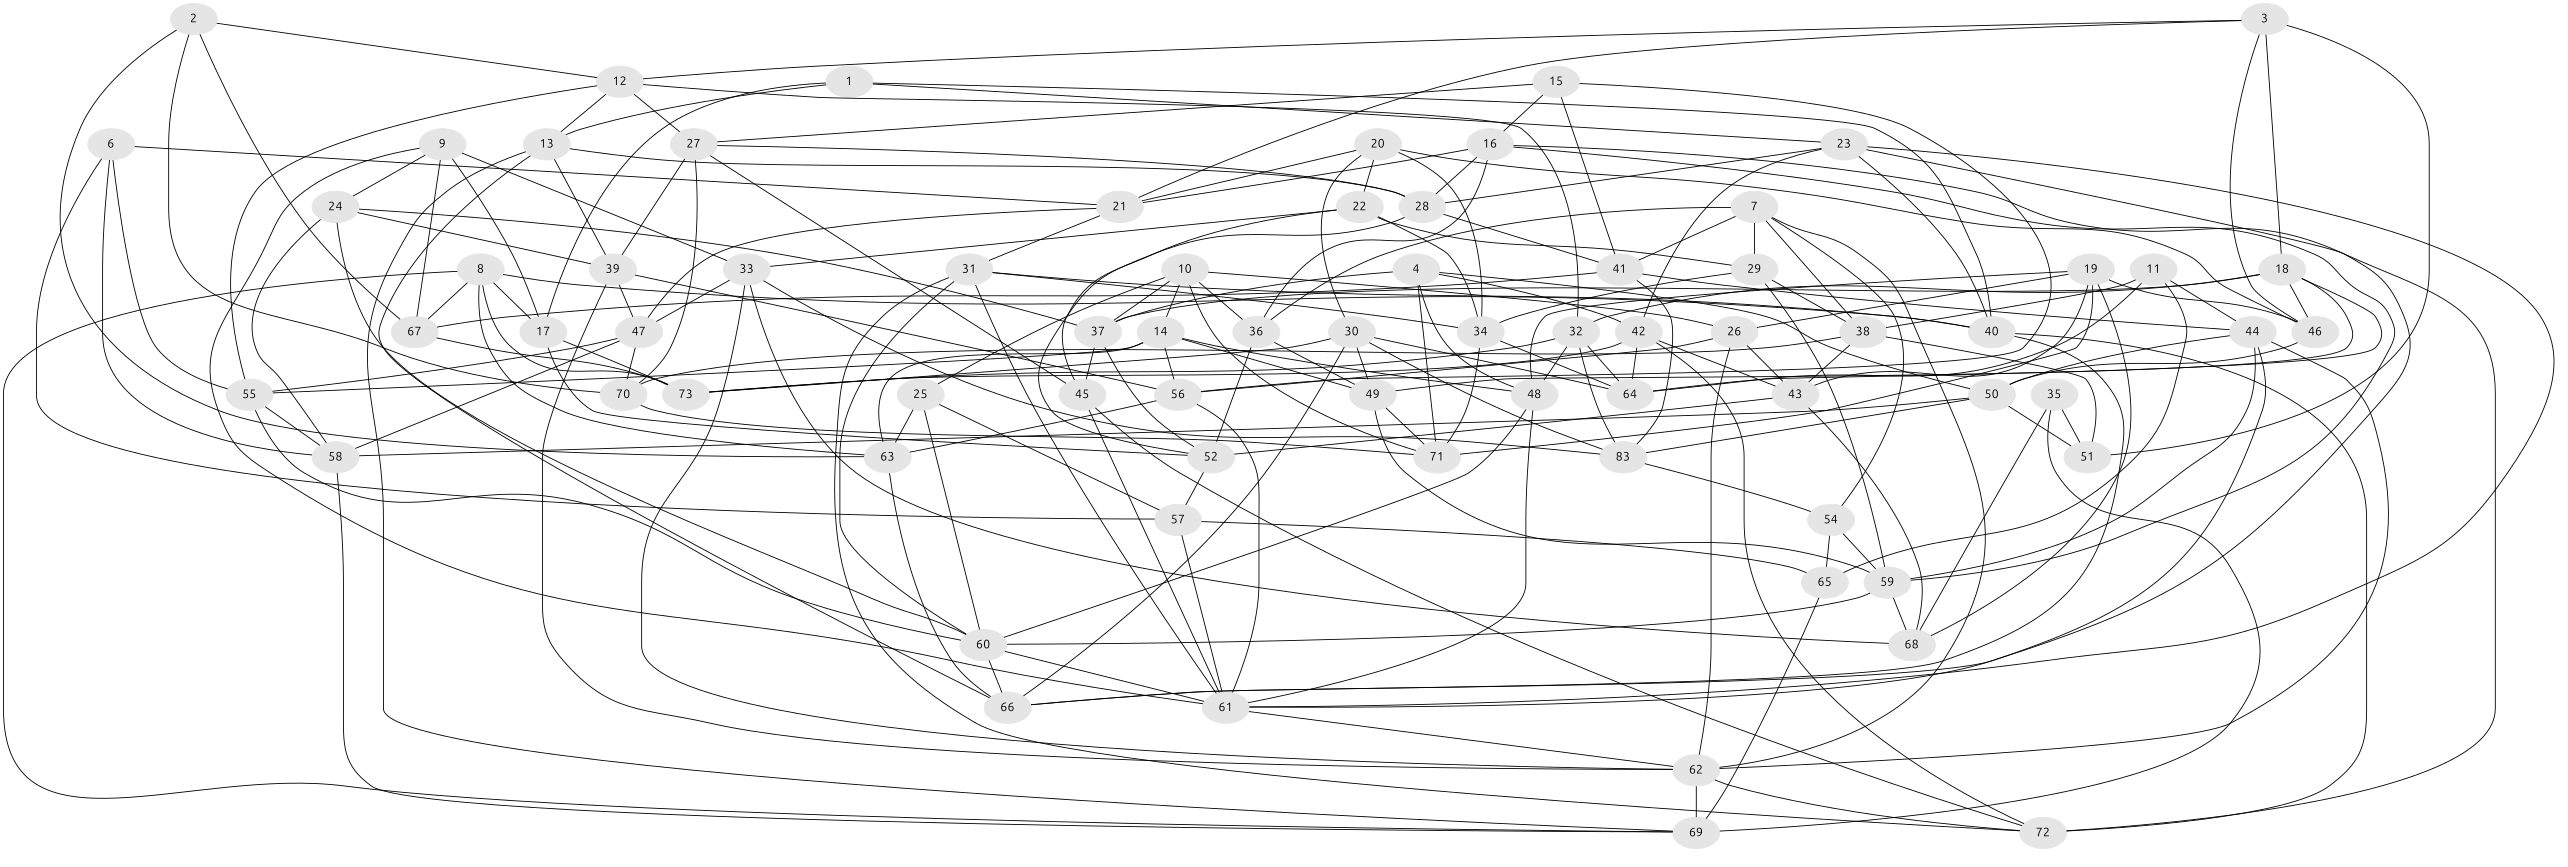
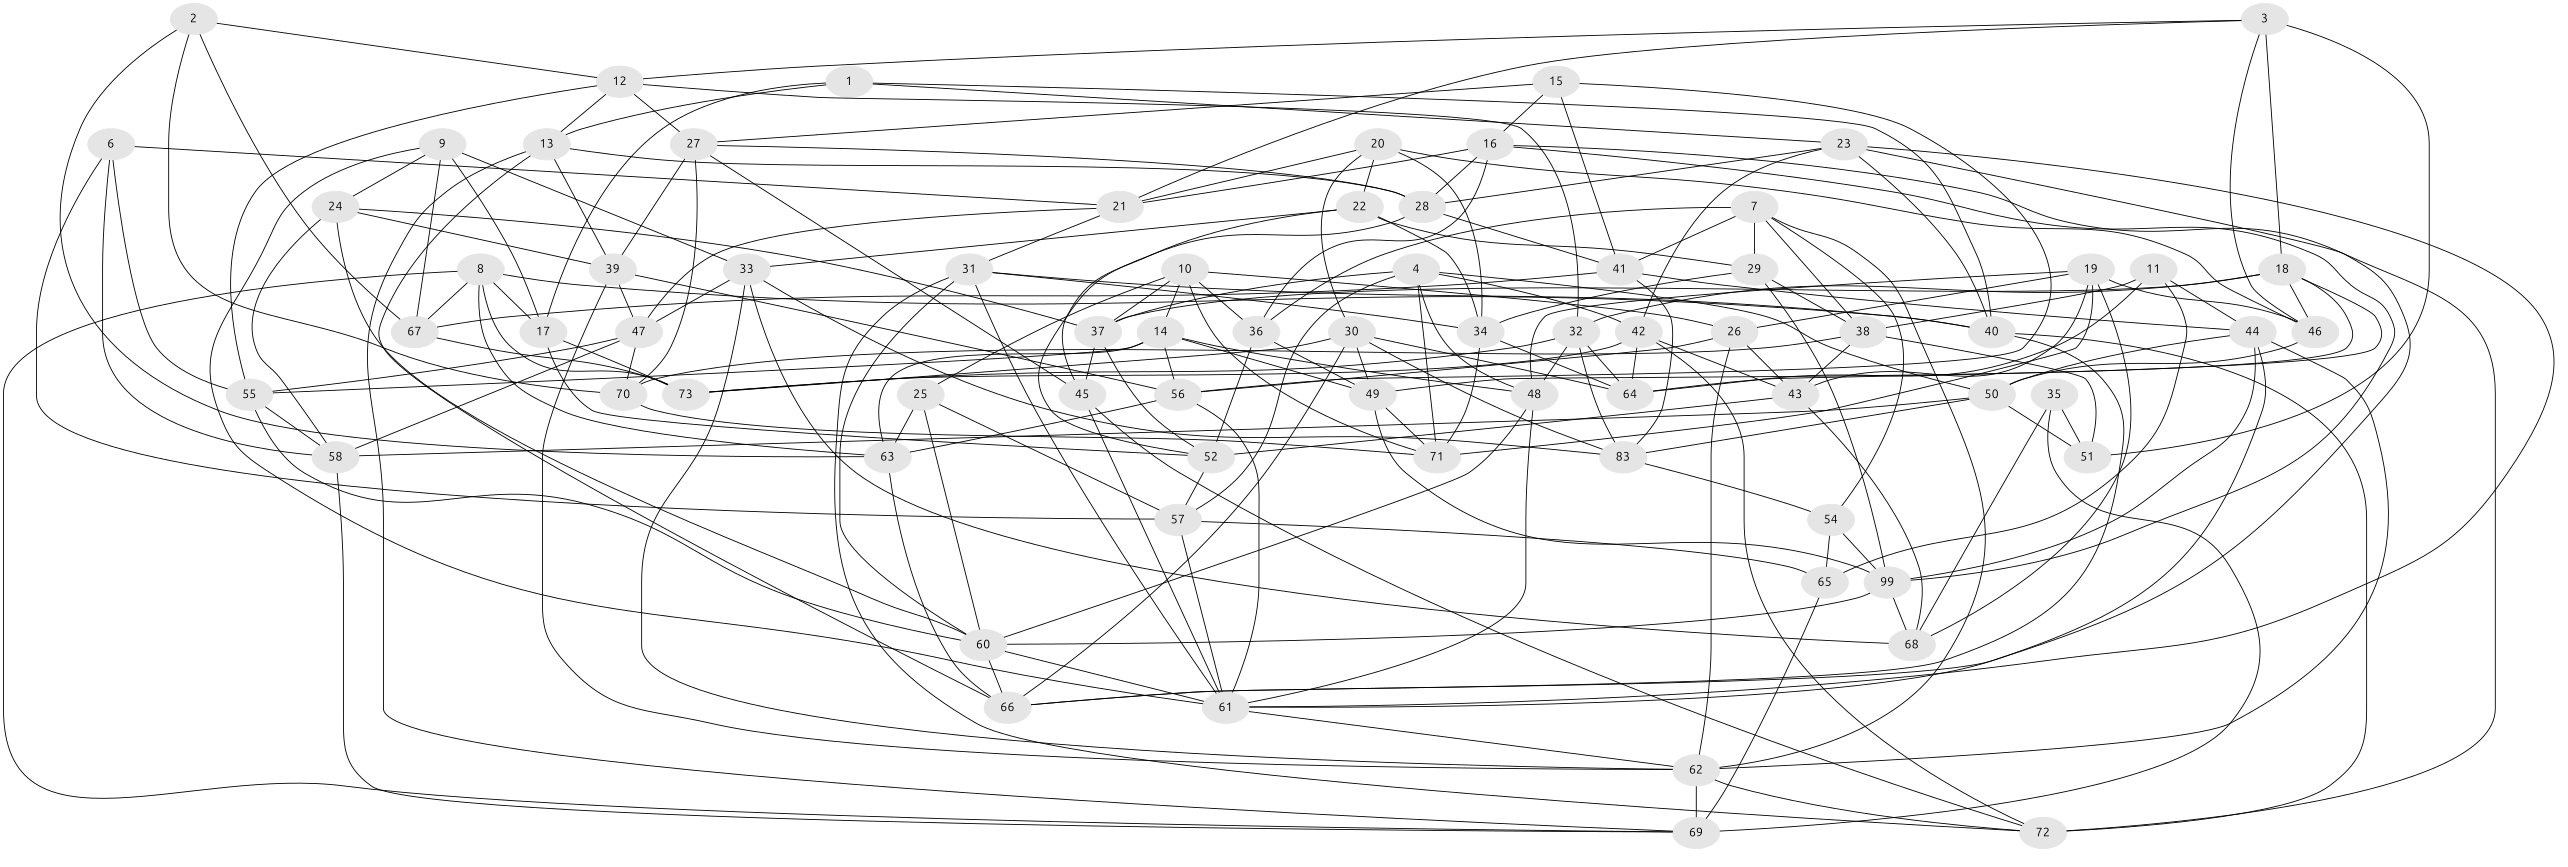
edge "4" -- "57": added
node "59": label "59" -> "99"
